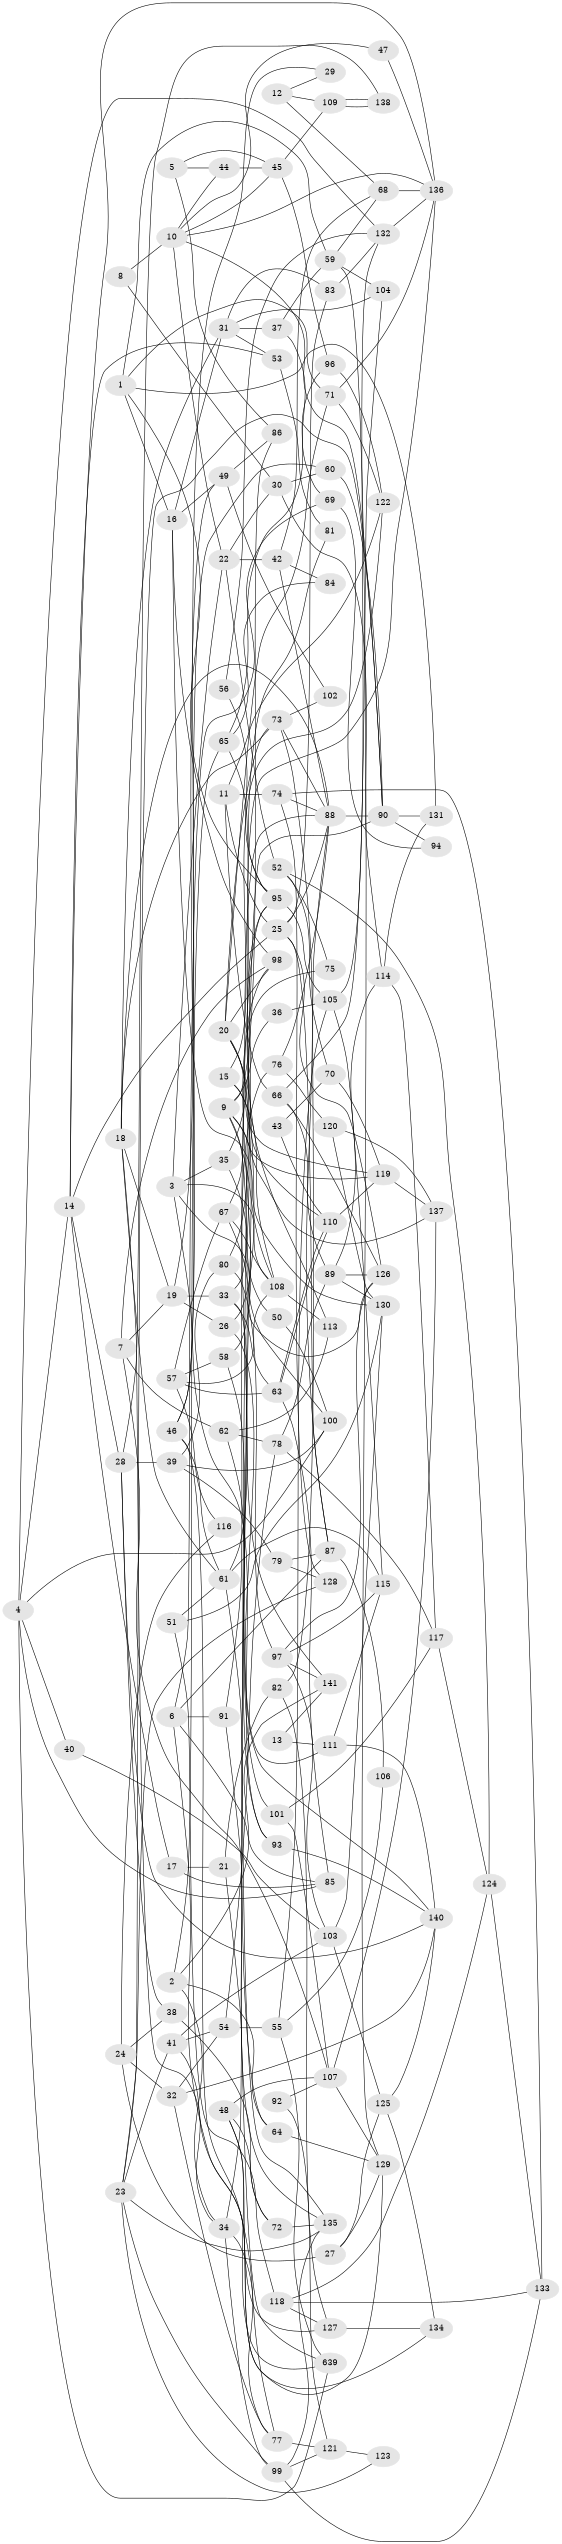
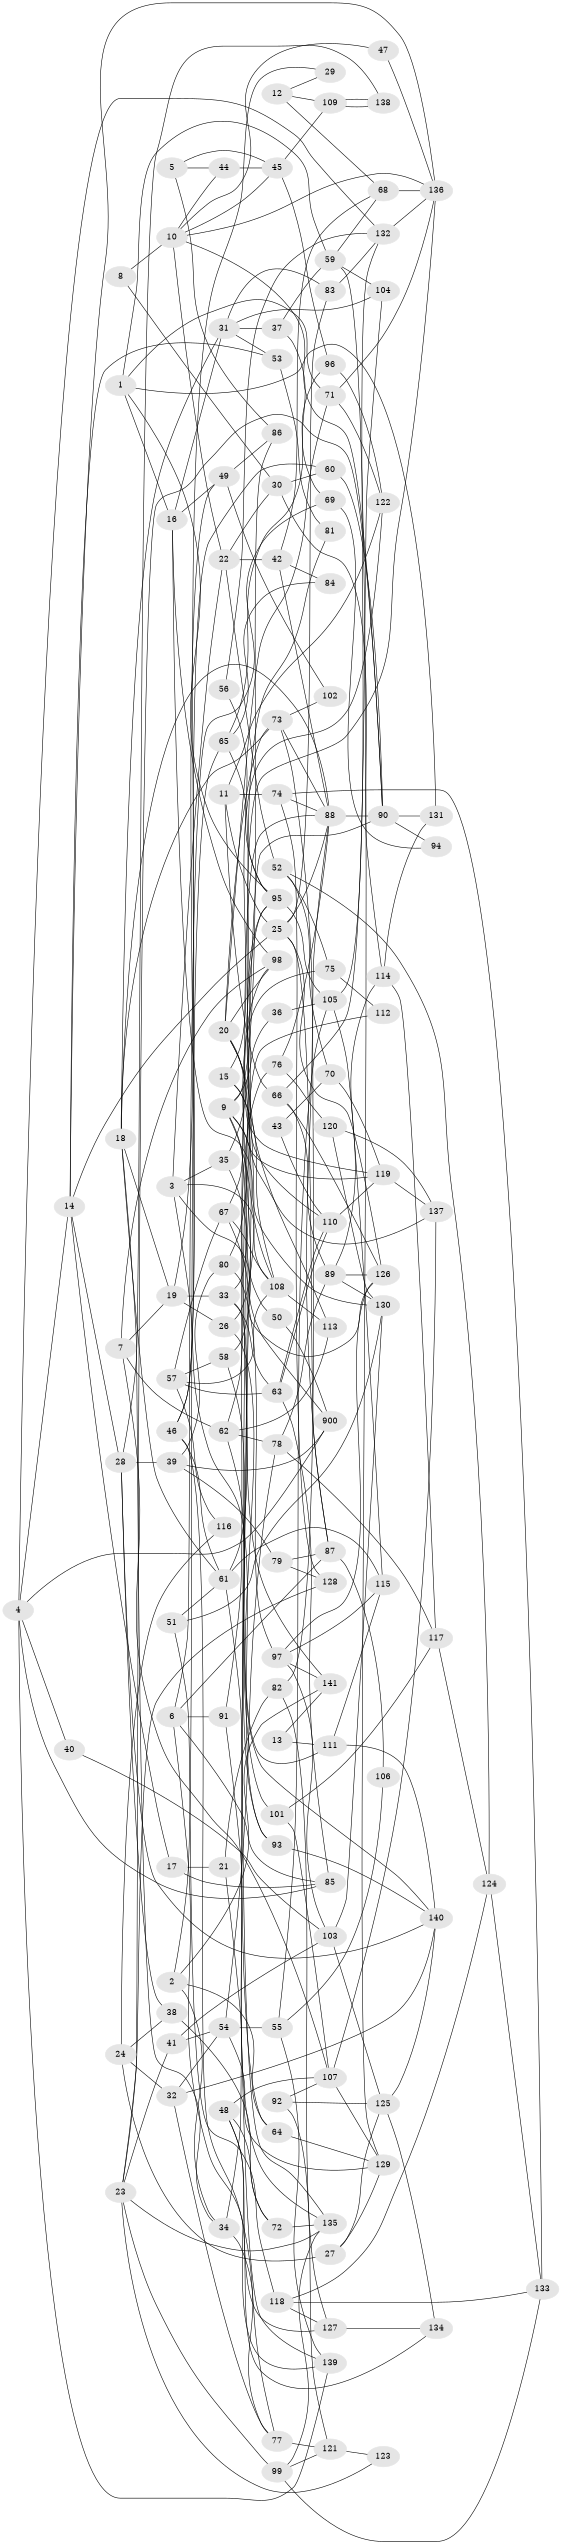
node "112": added
node "100": label "100" -> "900"
edge "92" -- "125": added
edge "34" -- "99": removed
node "639": label "639" -> "139"
edge "41" -- "129": now "54" -- "129"
